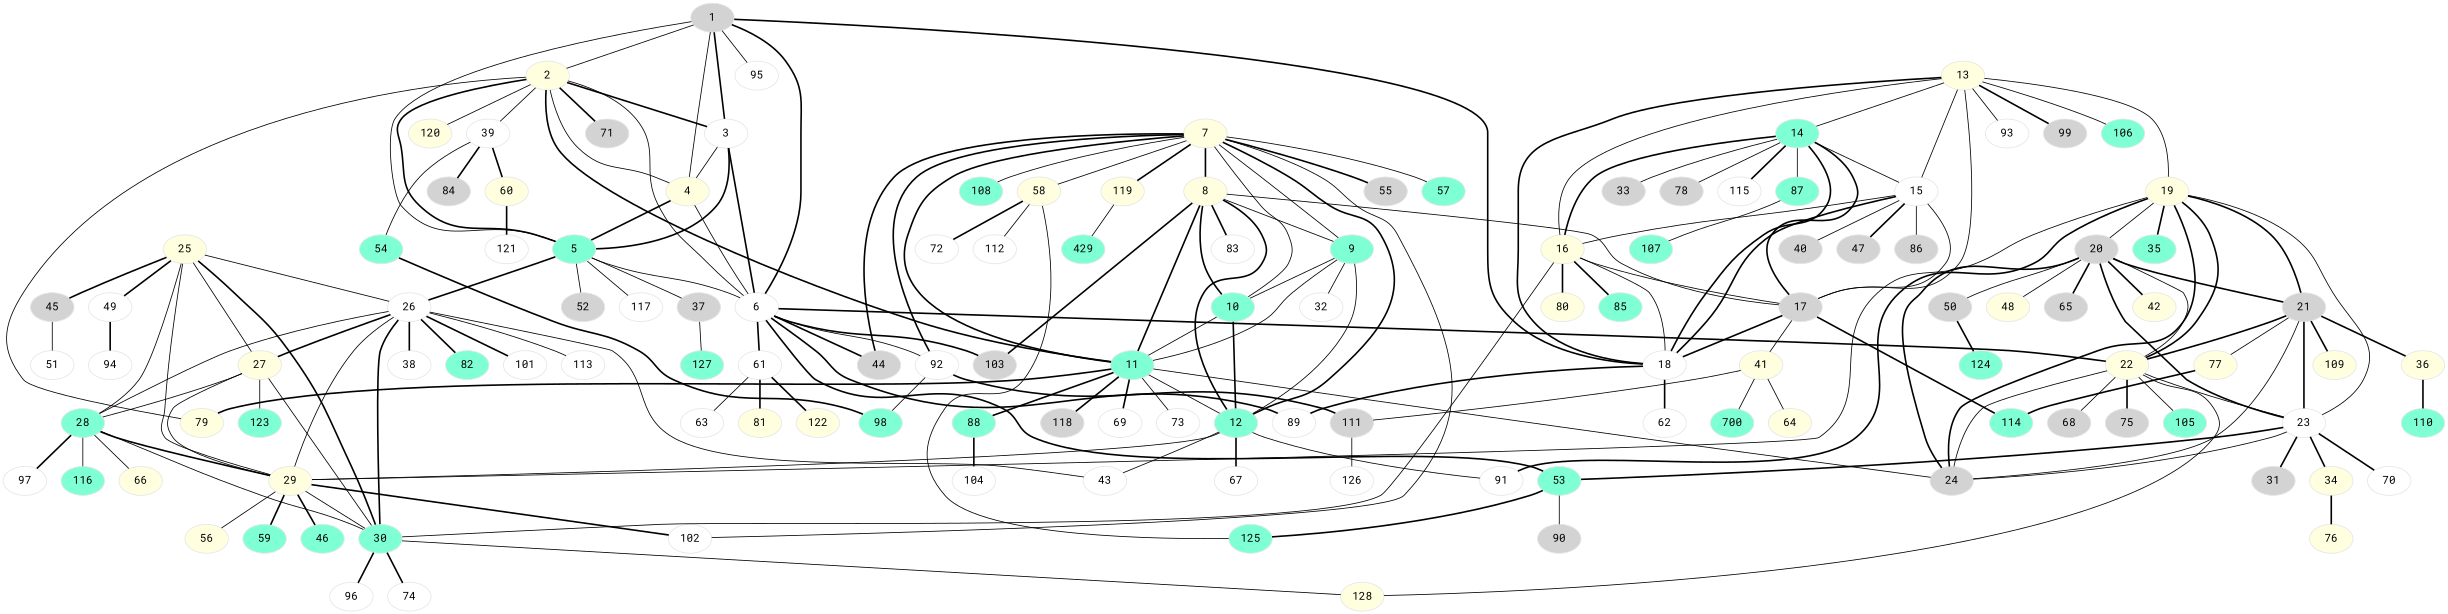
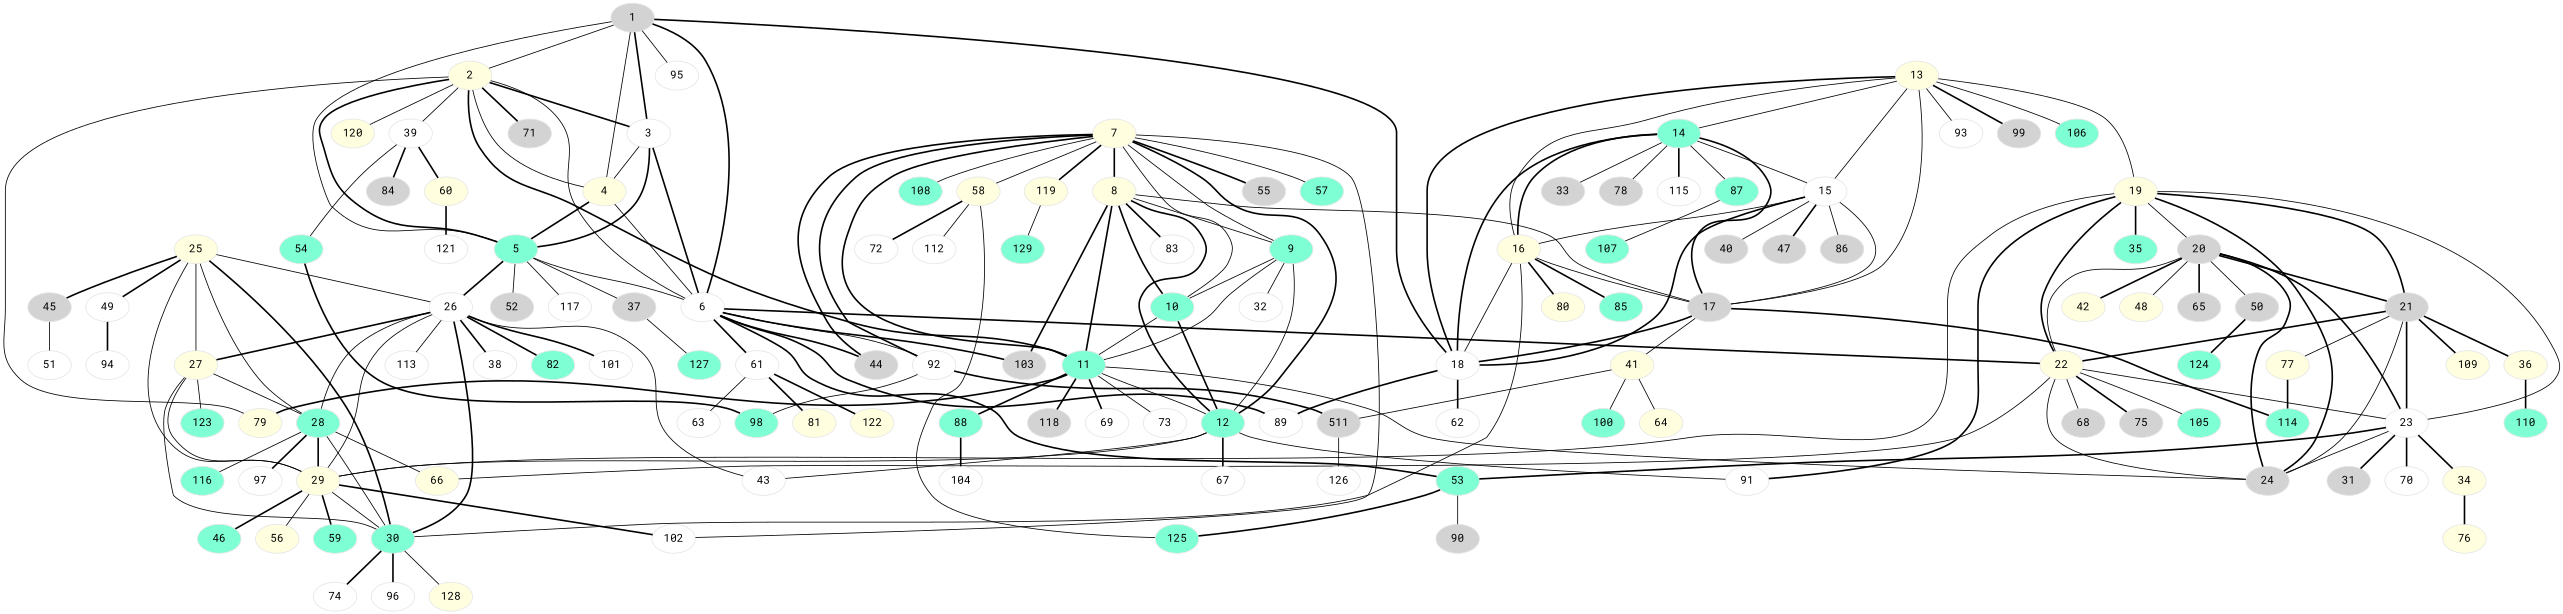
node "429": label "429" -> "129"
node "111": label "111" -> "511"
node "700": label "700" -> "100"
edge "22" -- "128": now "22" -- "66"
